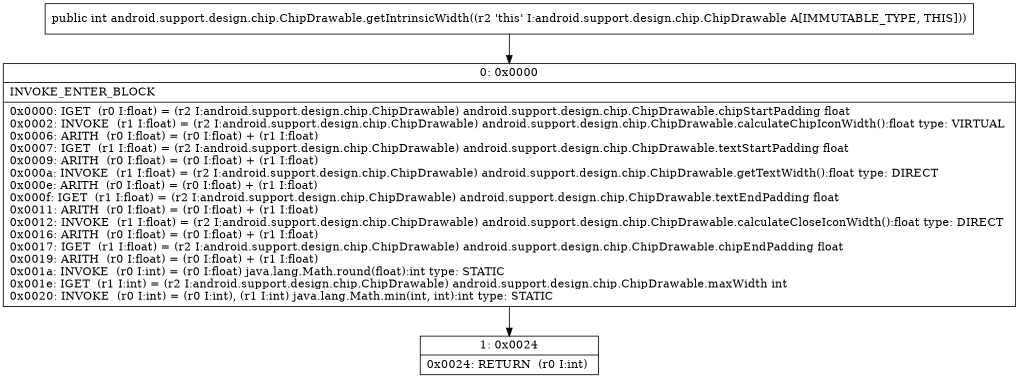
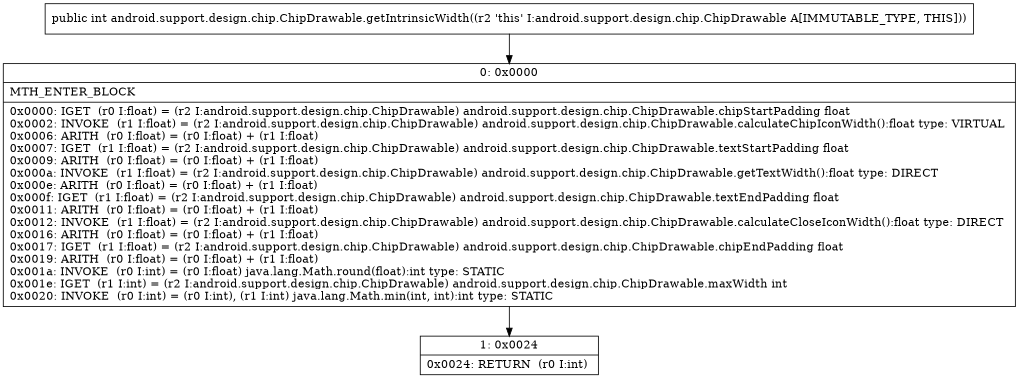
node "0: 0x0000": text "INVOKE_ENTER_BLOCK" -> "MTH_ENTER_BLOCK"
